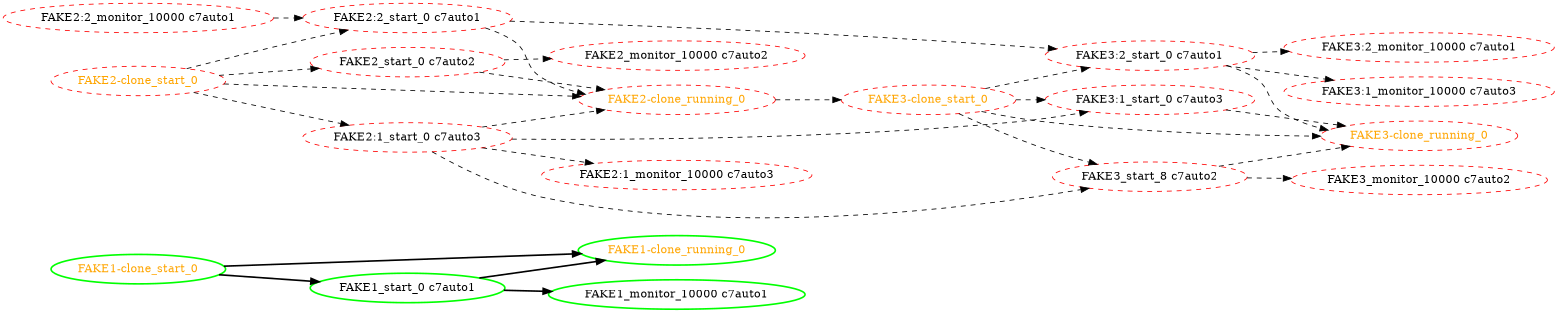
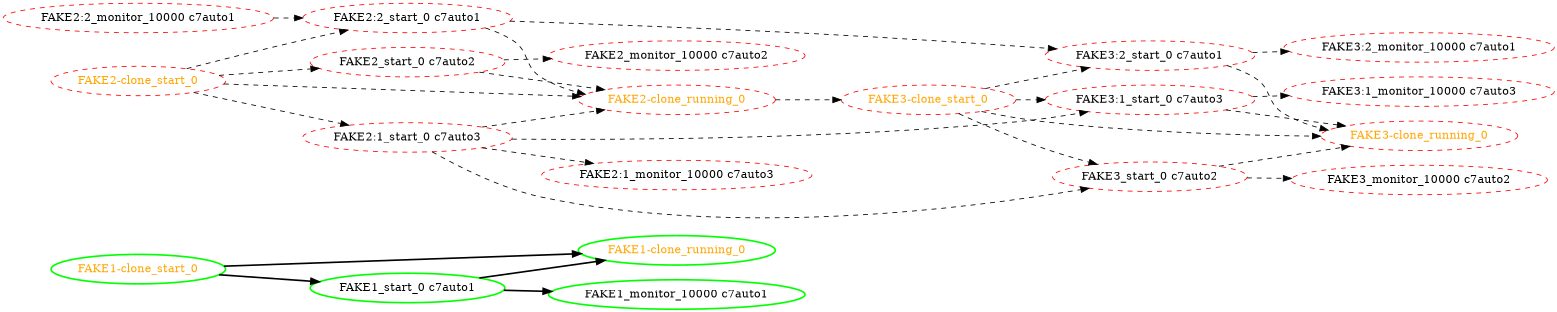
edge "FAKE3:2_start_0 c7auto1" -> "FAKE3:1_monitor_10000 c7auto3": now "FAKE3:1_start_0 c7auto3" -> "FAKE3:1_monitor_10000 c7auto3"
node "FAKE3_start_8 c7auto2": label "FAKE3_start_8 c7auto2" -> "FAKE3_start_0 c7auto2"
